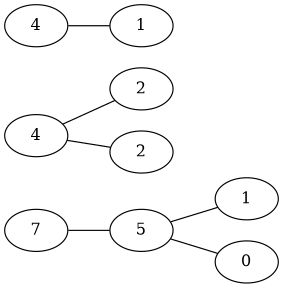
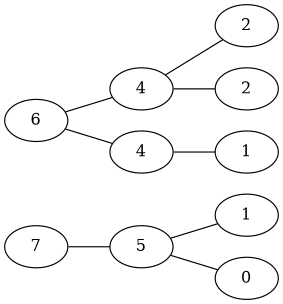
node "6": added
